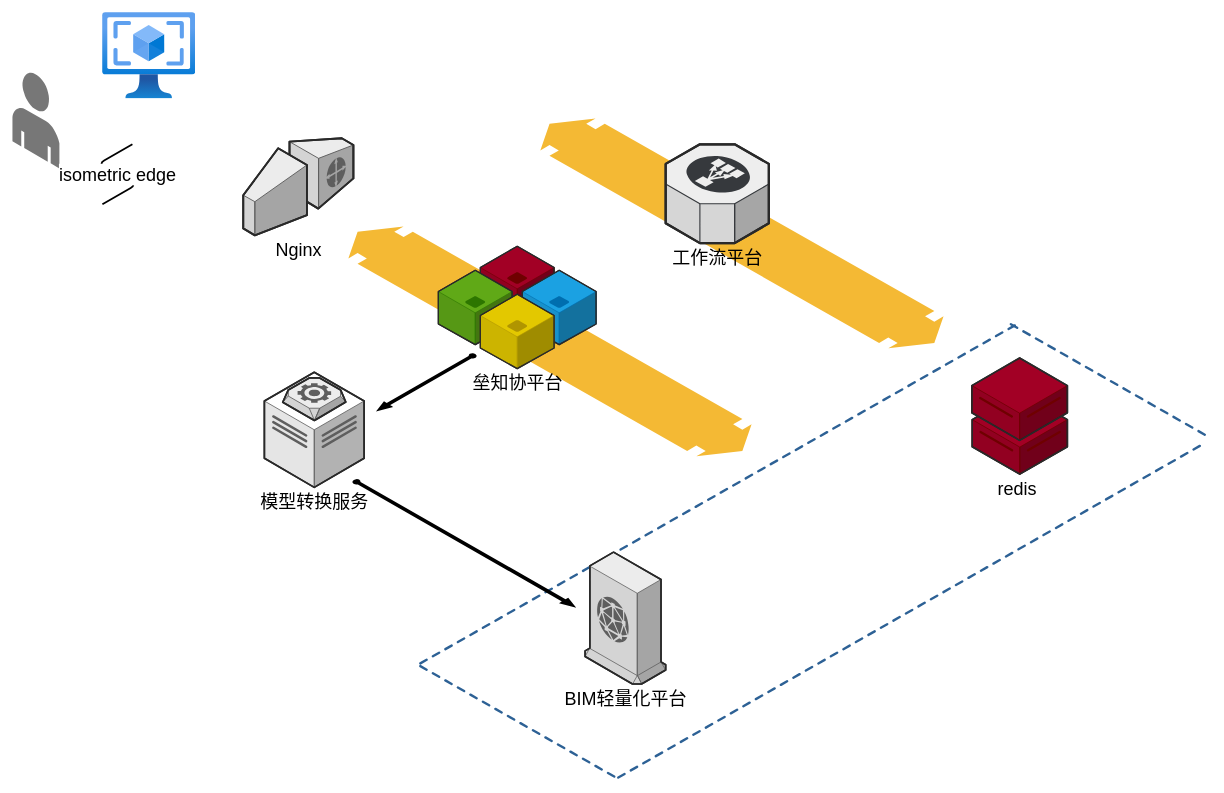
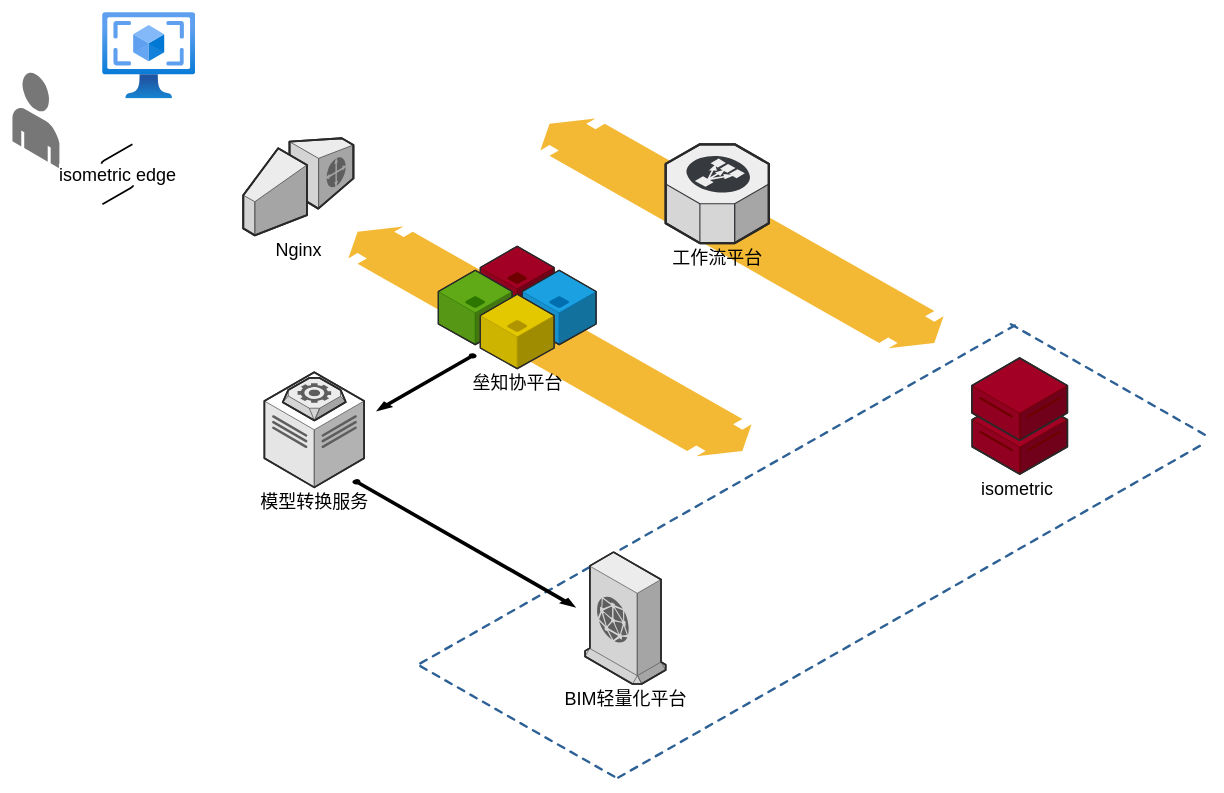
node "redis": label "redis" -> "isometric"
